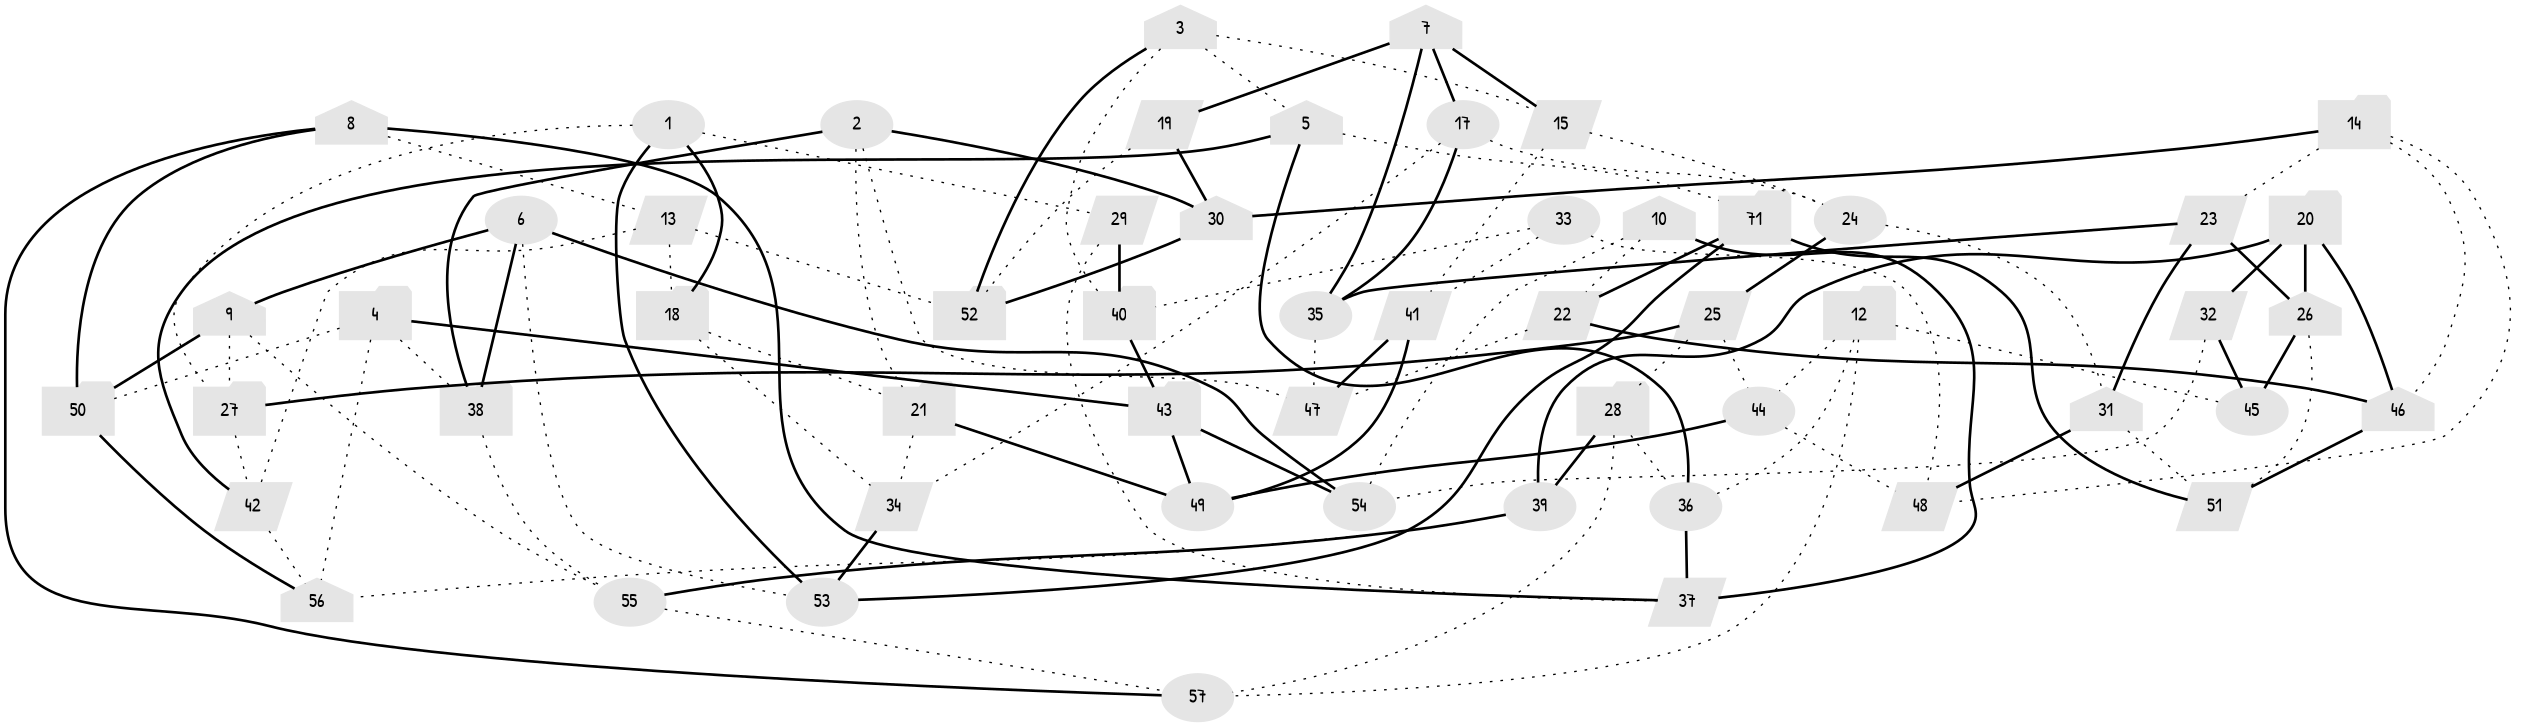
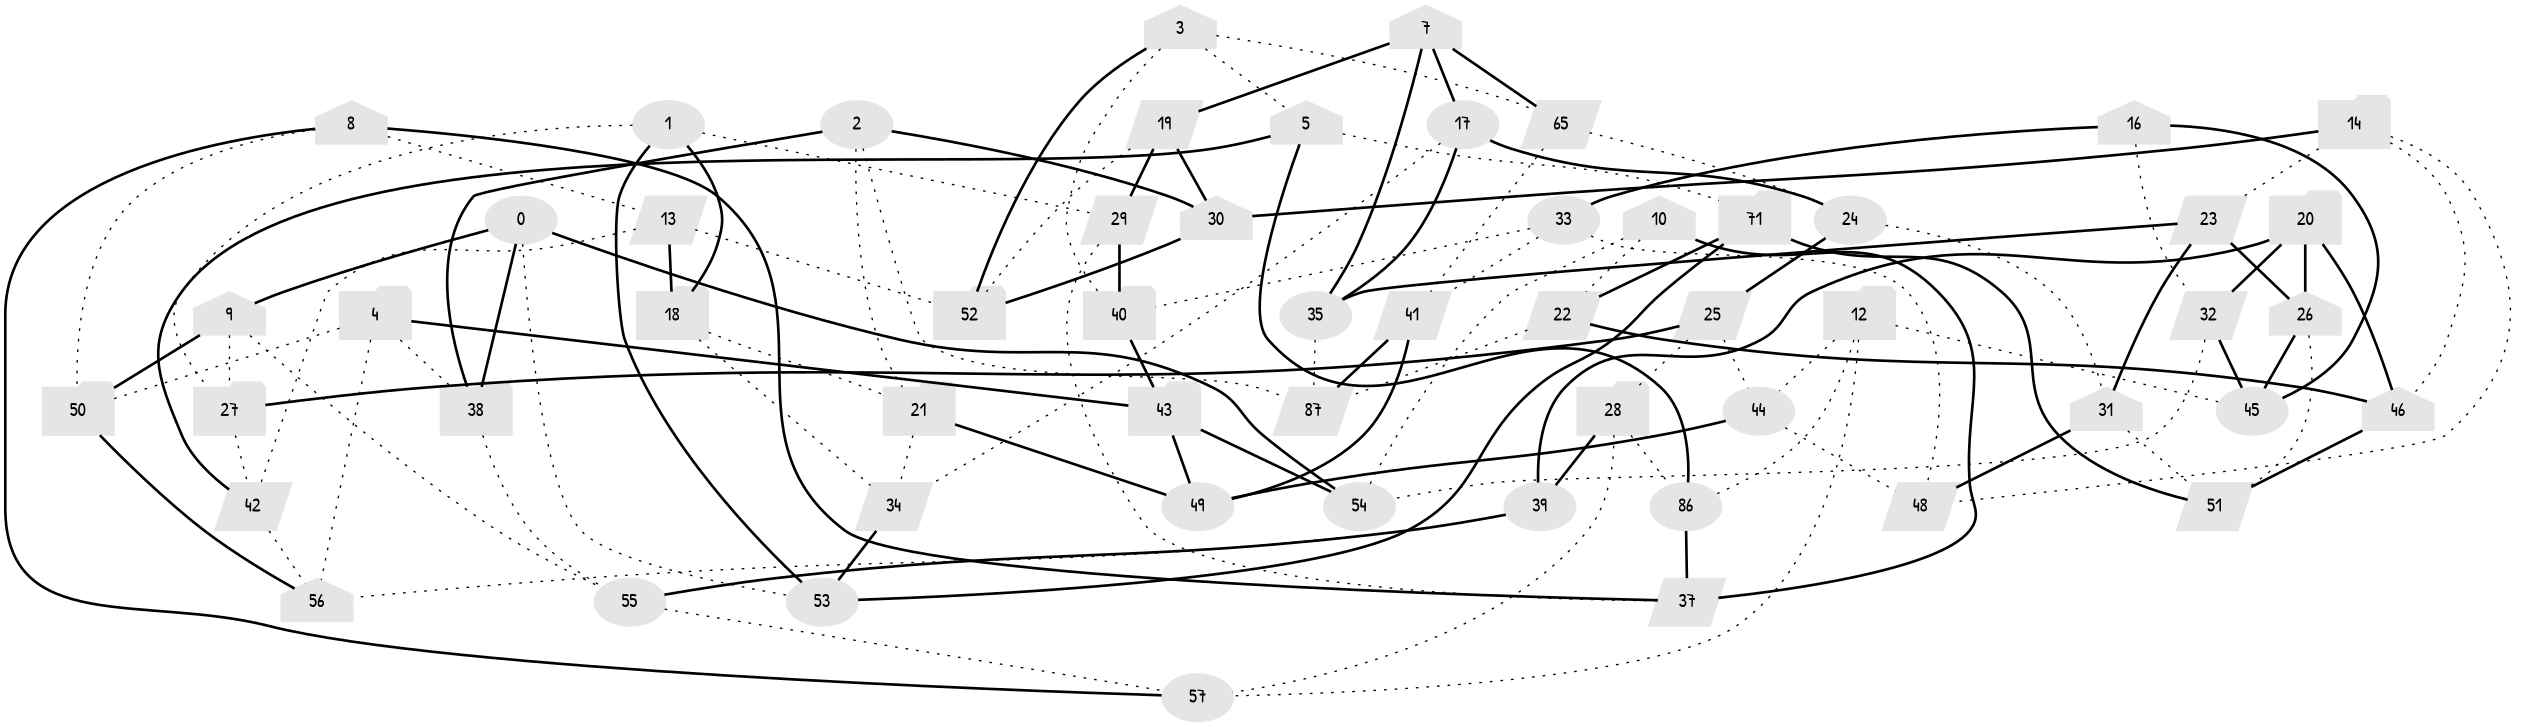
node "15": label "15" -> "65"
node "16": added
edge "17" -- "24": style dotted -> bold
edge "19" -- "29": added
edge "8" -- "50": style bold -> dotted
node "6": label "6" -> "0"
edge "13" -- "18": style dotted -> bold
node "47": label "47" -> "87"
node "36": label "36" -> "86"
